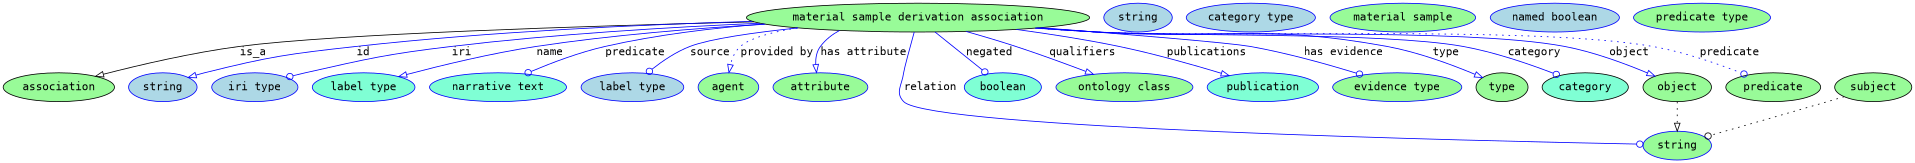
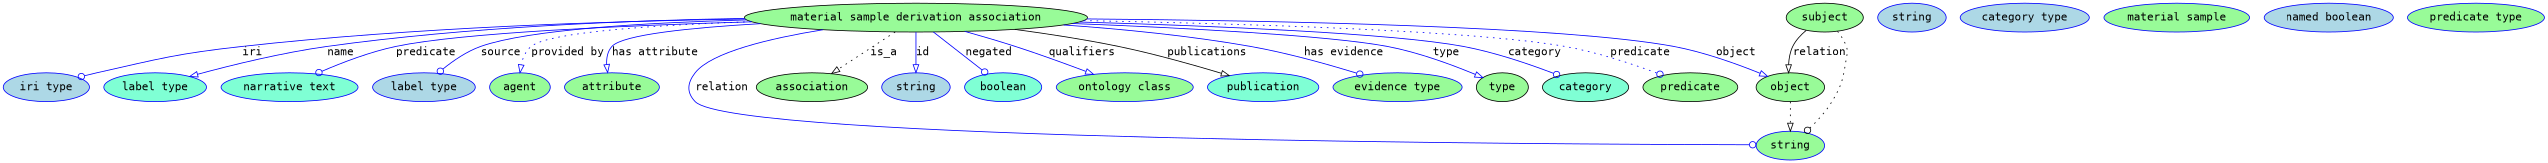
edge "material sample derivation association" -> "association": style solid -> dotted
edge "subject" -> "object": added, label "relation"
edge "material sample derivation association" -> "publication": color blue -> black
